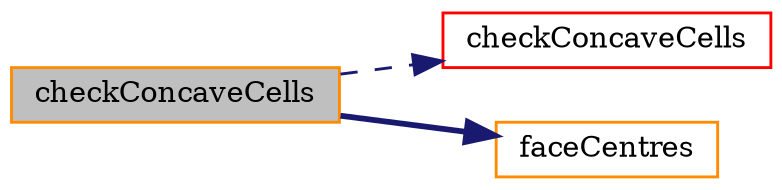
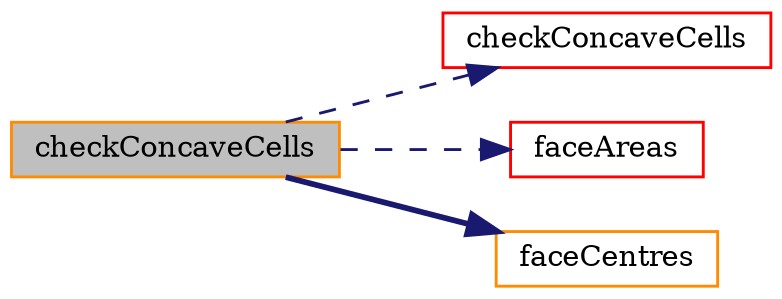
node "faceAreas": added
